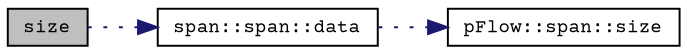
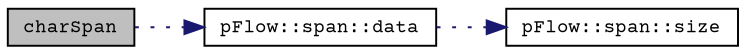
node "size": label "size" -> "charSpan"
node "span::span::data": label "span::span::data" -> "pFlow::span::data"
